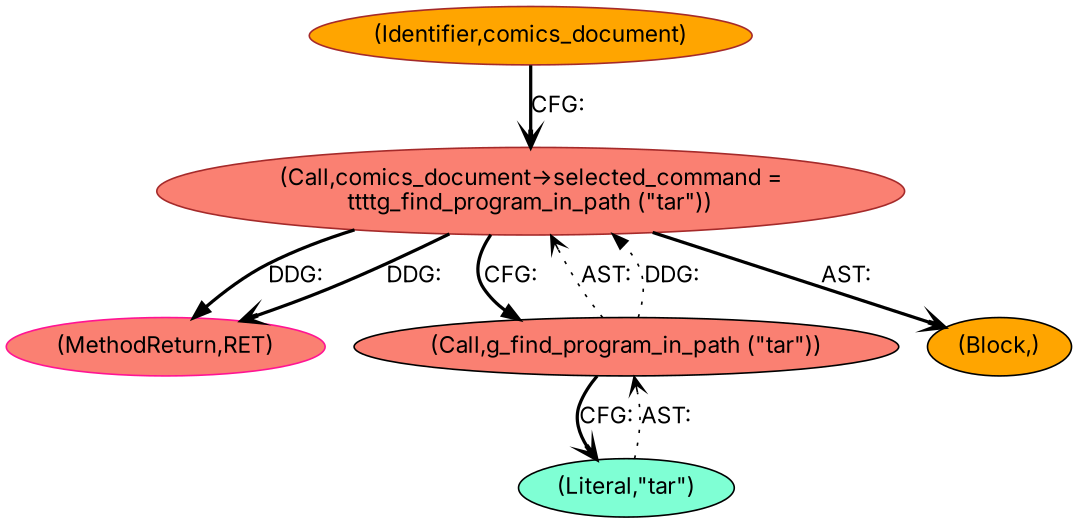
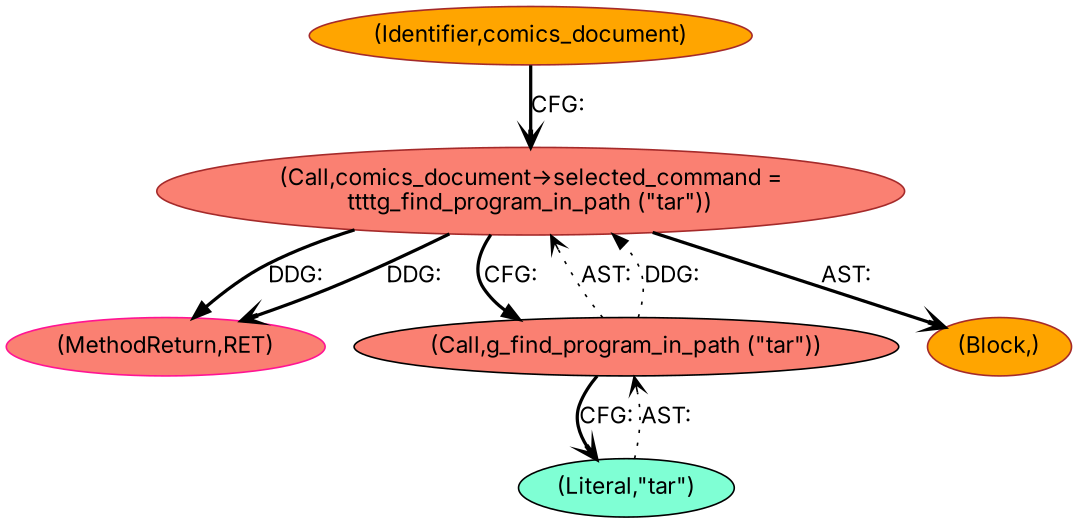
node "(Block,)": color black -> brown
